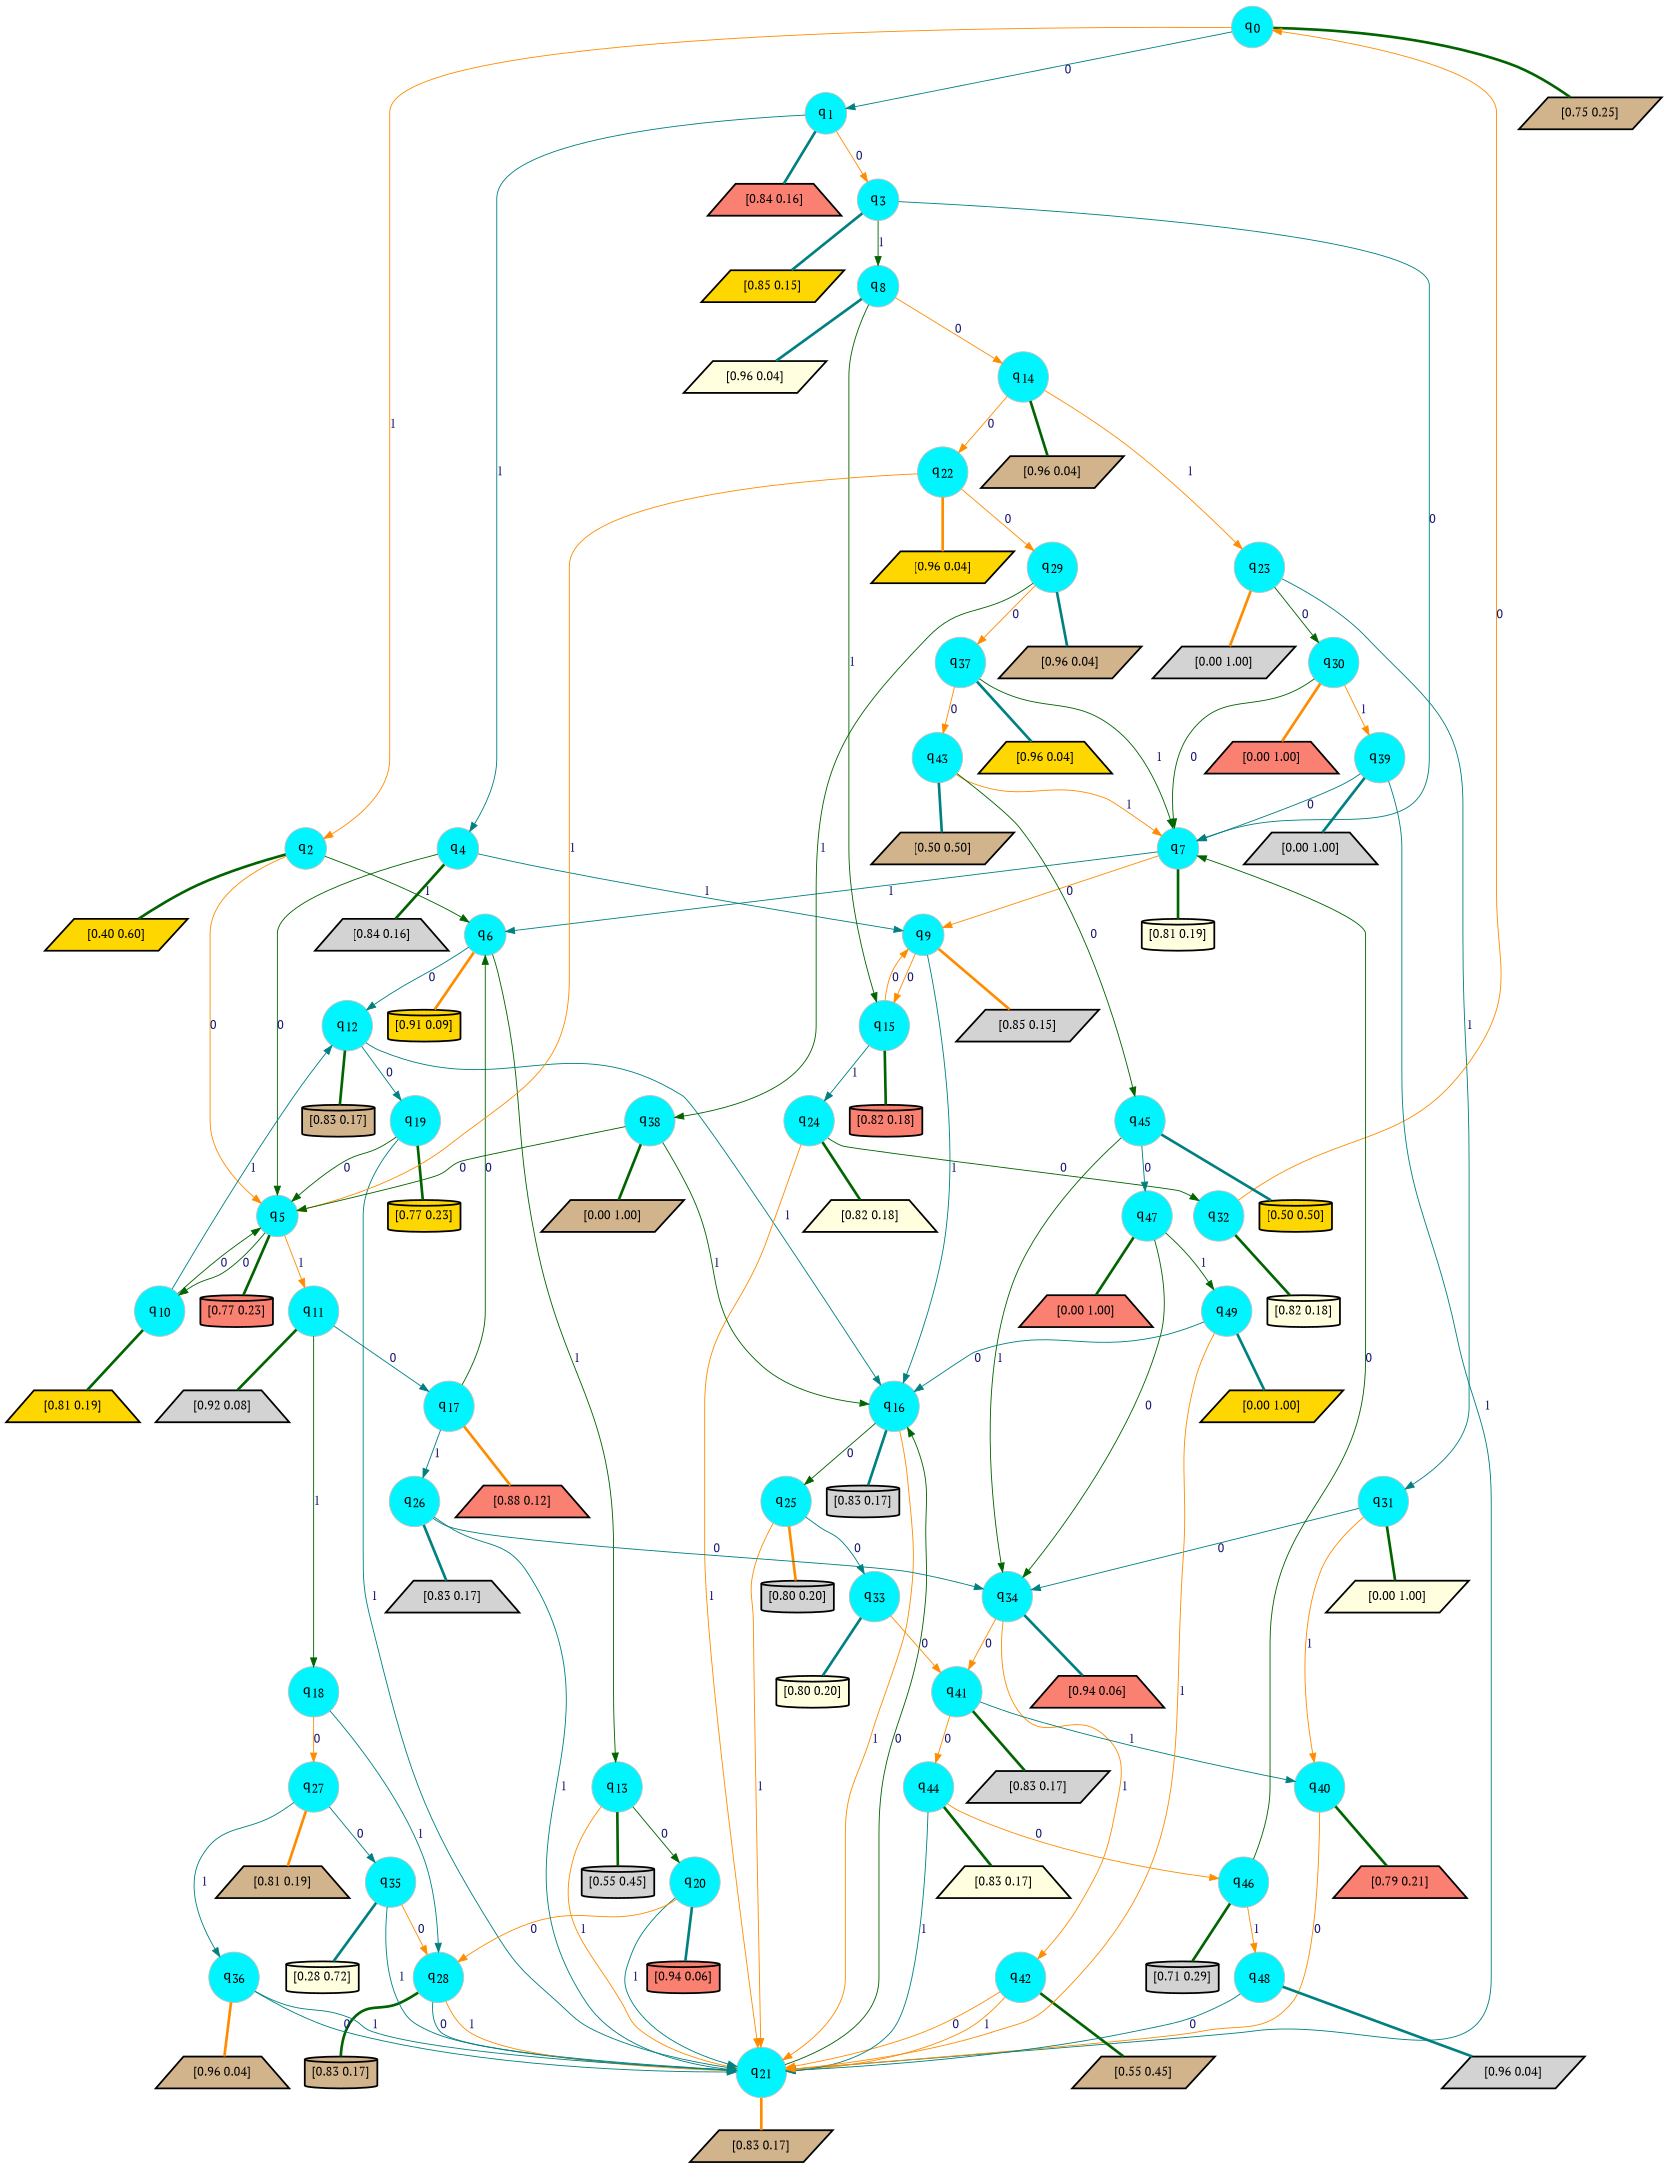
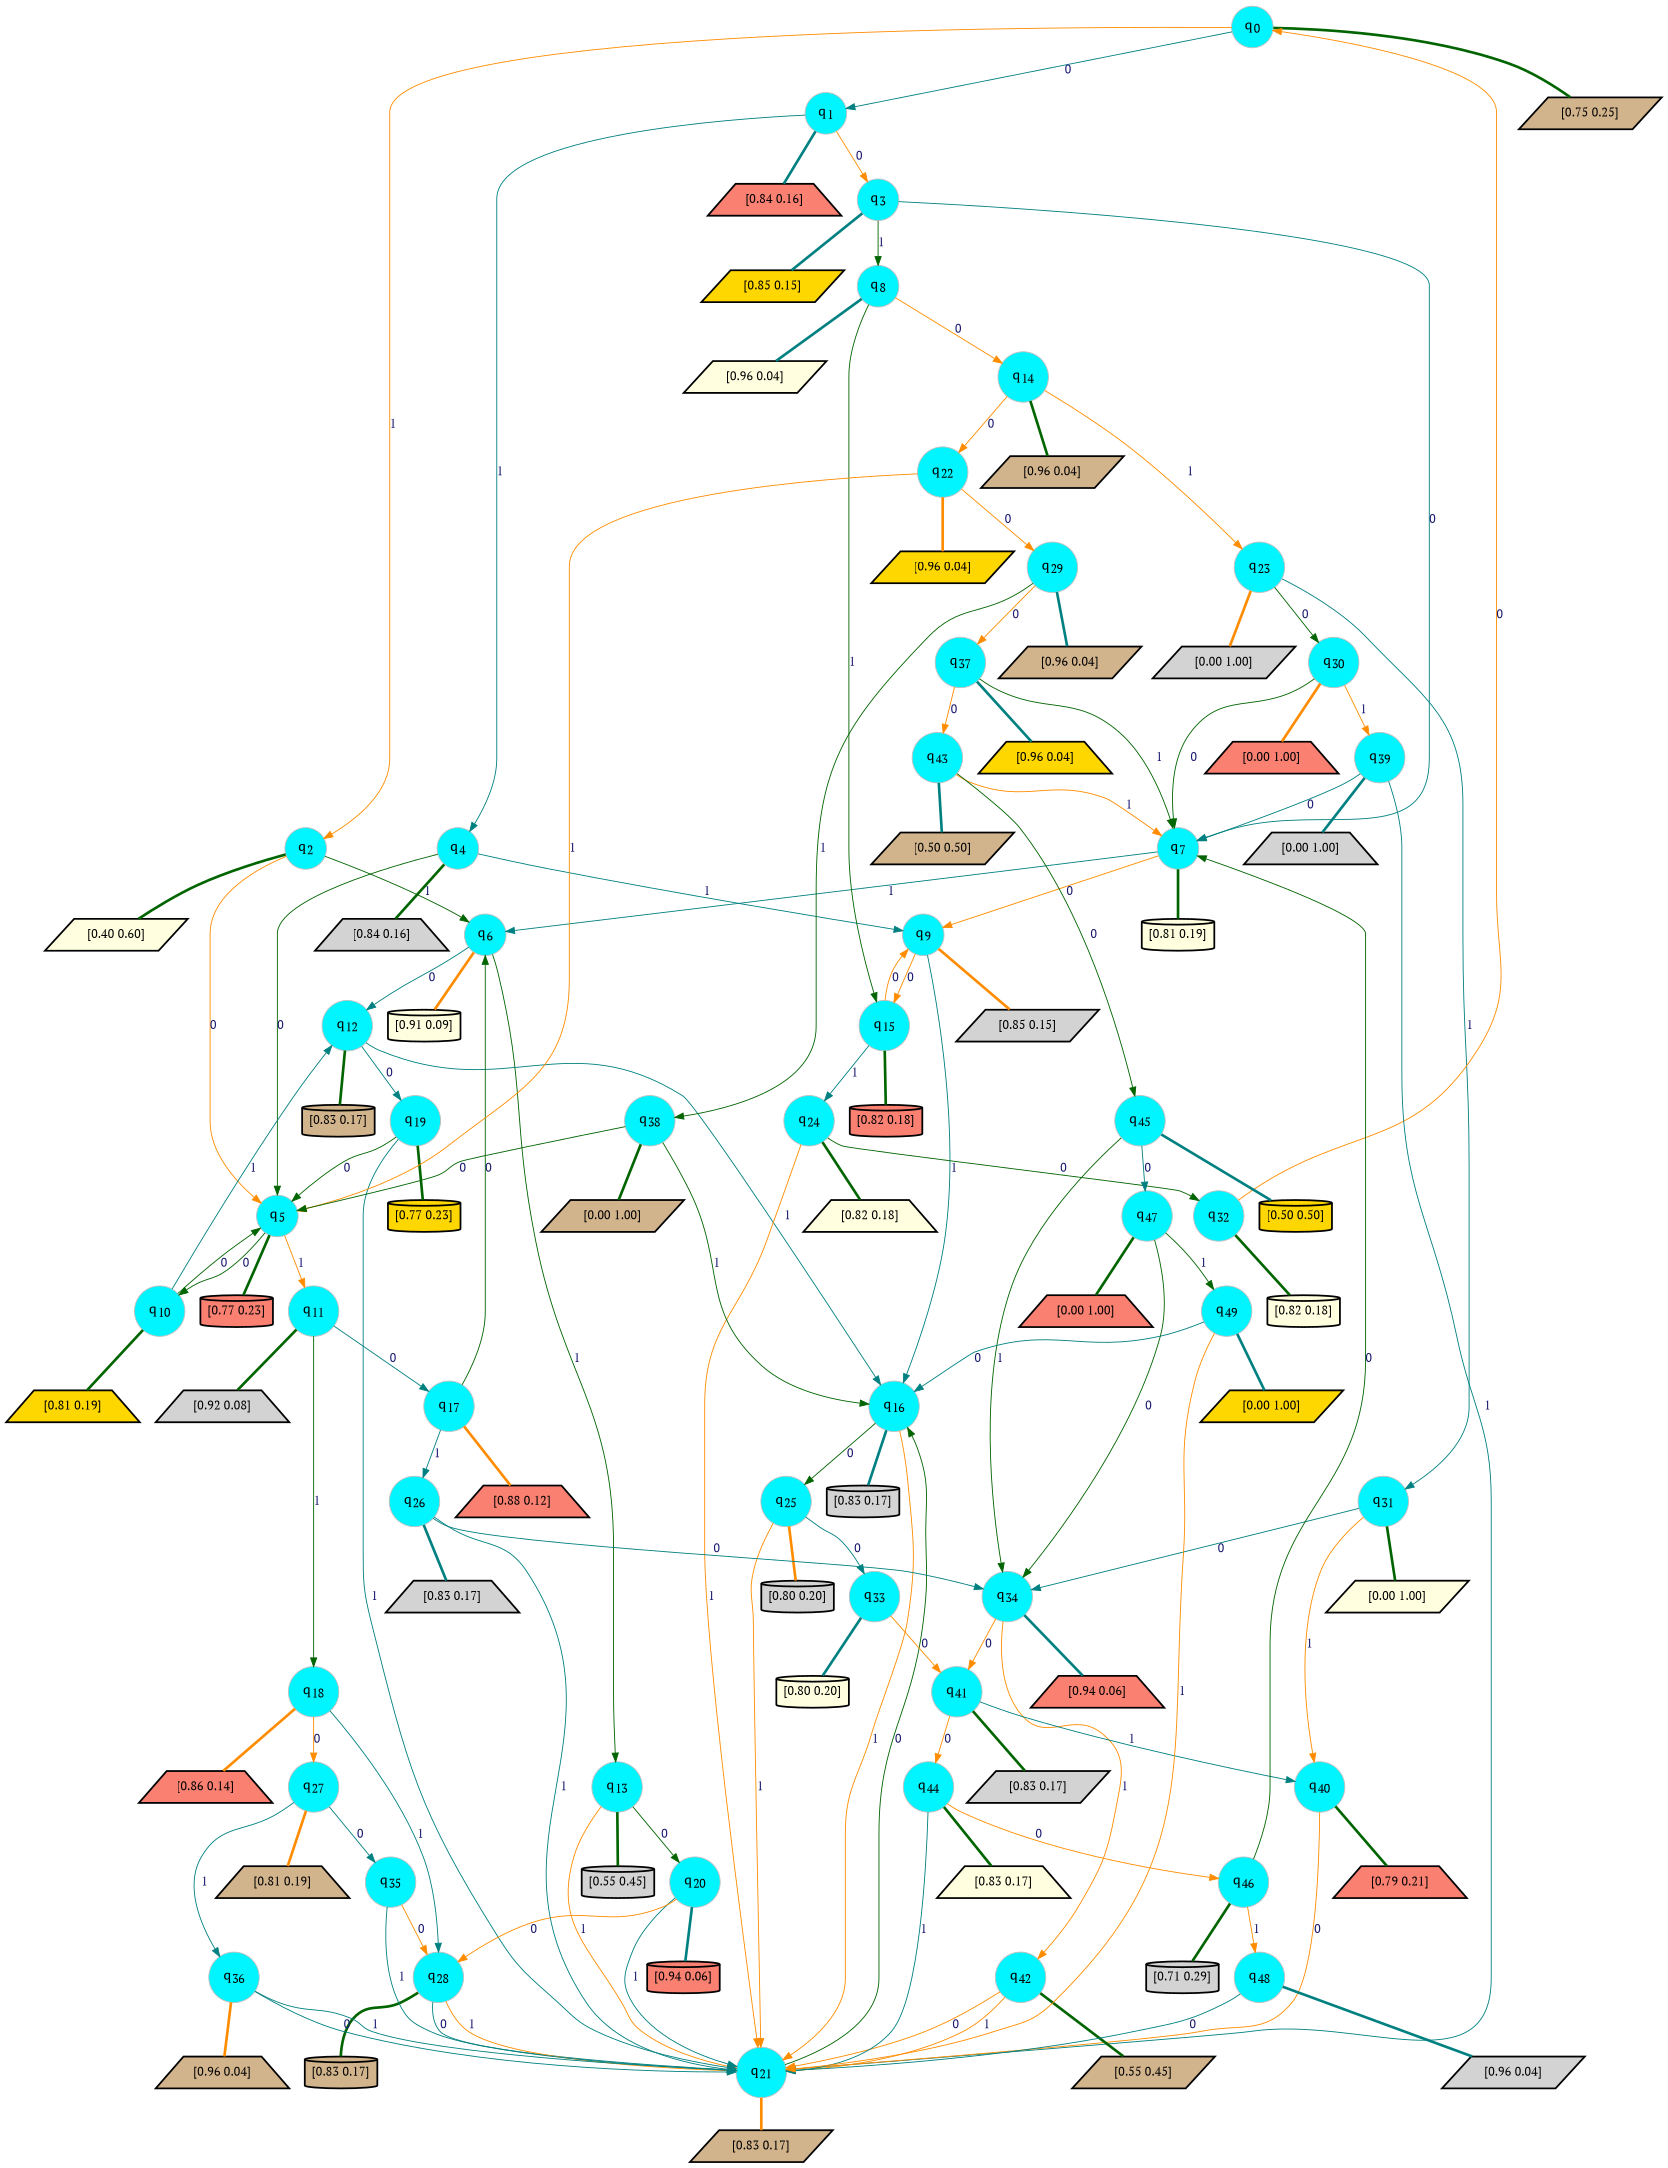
node "[0.40 0.60]": fillcolor gold -> lightyellow
node "[0.91 0.09]": fillcolor gold -> lightyellow
node "[0.86 0.14]": added
node "[0.28 0.72]": removed
